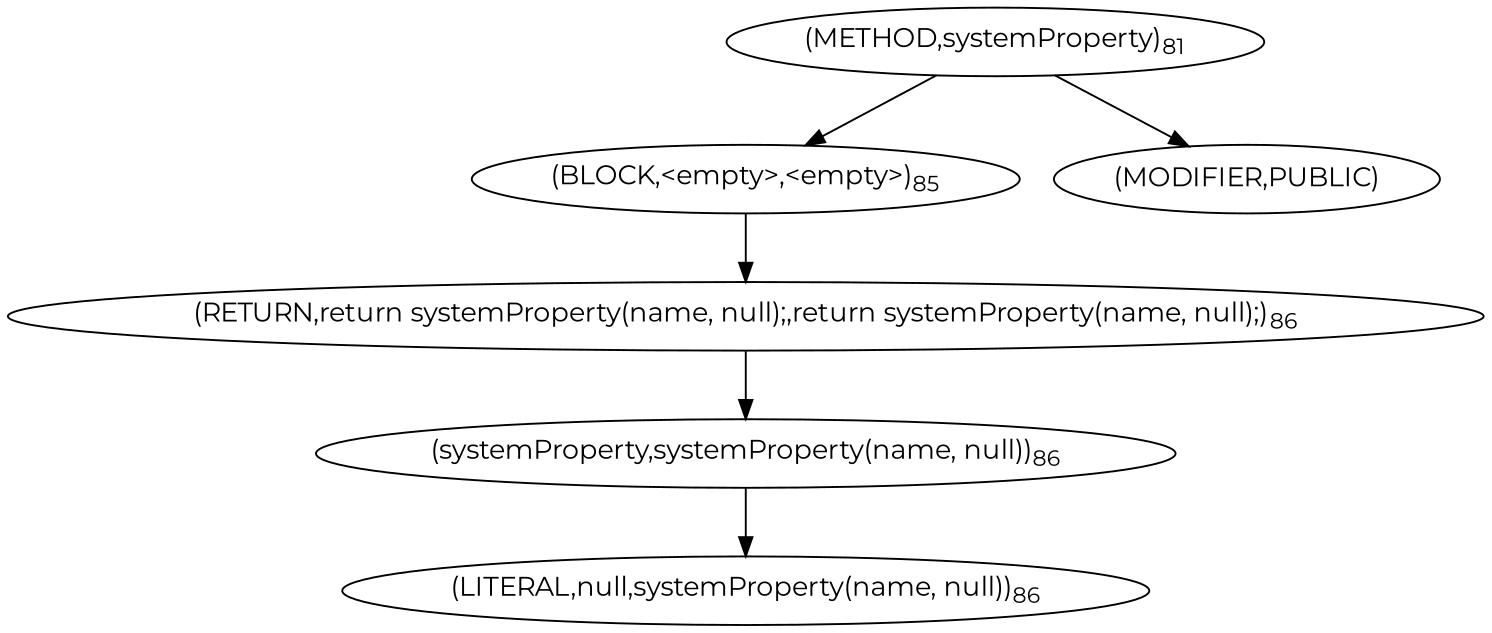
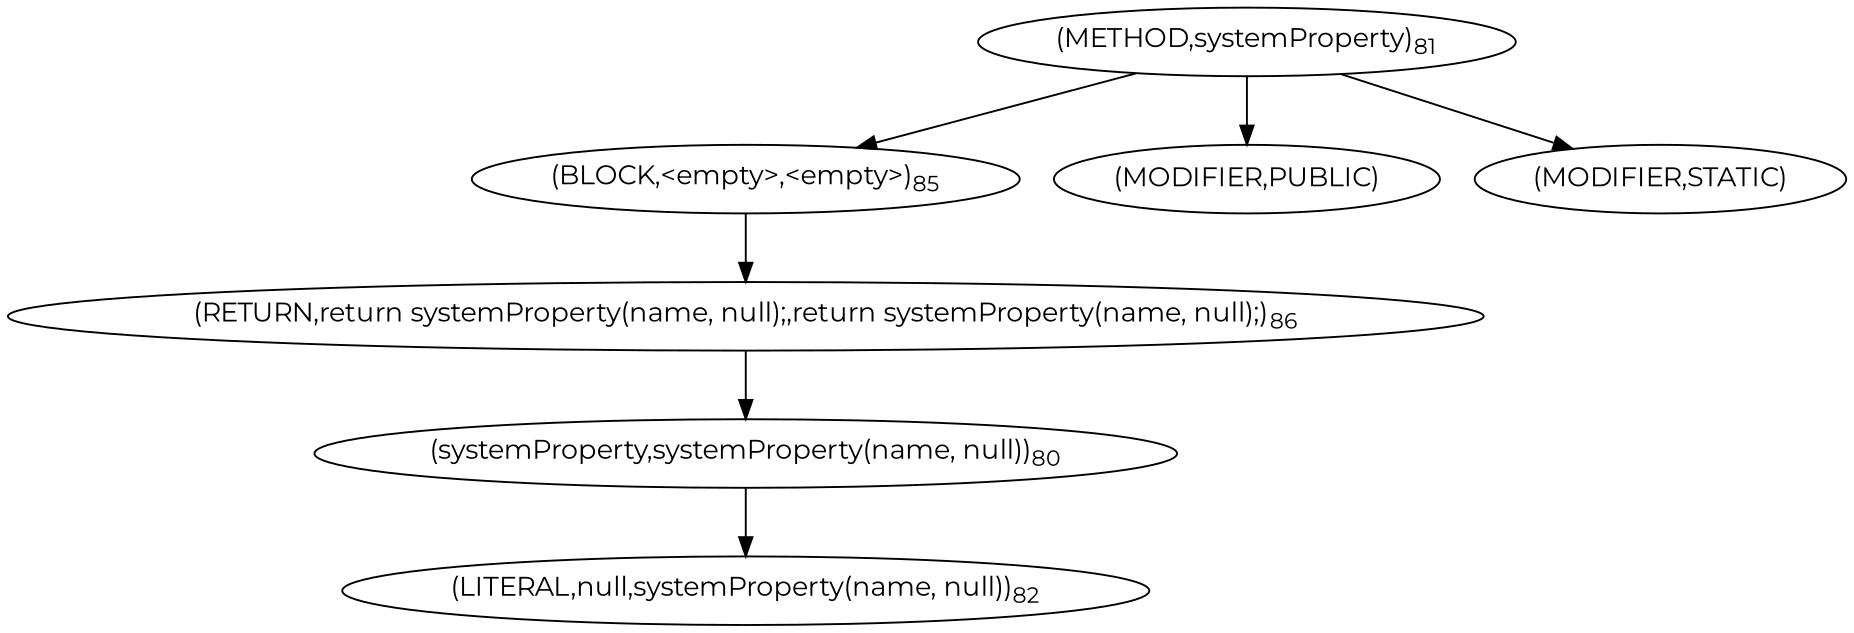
node "(MODIFIER,STATIC)": added
node "(systemProperty,systemProperty(name, null))": text "86" -> "80"
node "(LITERAL,null,systemProperty(name, null))": text "86" -> "82"
